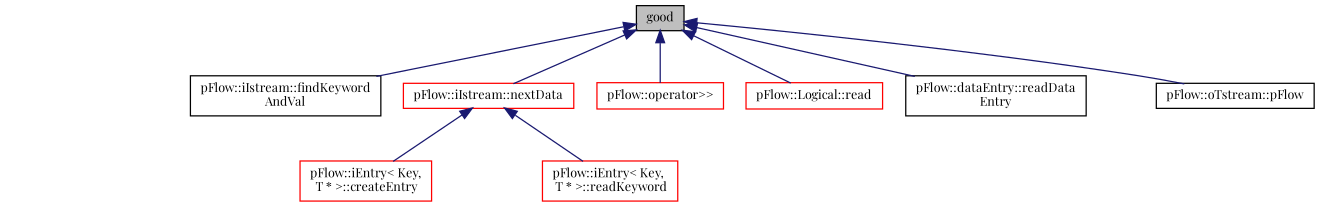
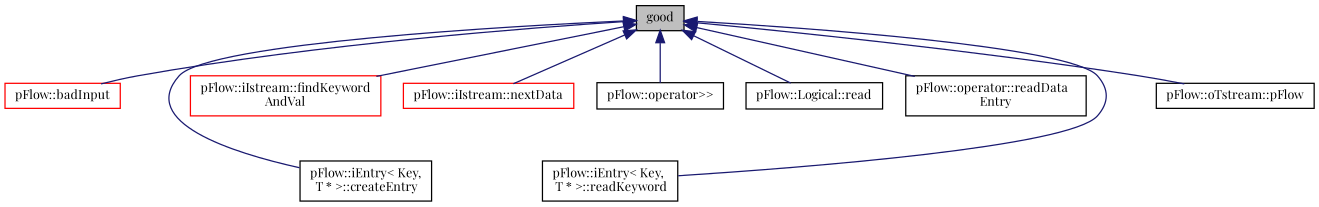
node "pFlow::badInput": added
node "pFlow::iIstream::findKeyword AndVal": color black -> red
node "pFlow::operator>>": color red -> black
node "pFlow::Logical::read": color red -> black
node "pFlow::dataEntry::readData Entry": label "pFlow::dataEntry::readData Entry" -> "pFlow::operator::readData Entry"
edge "pFlow::iEntry< Key, T * >::createEntry" -> "pFlow::iIstream::nextData": now "pFlow::iEntry< Key, T * >::createEntry" -> "good"
edge "pFlow::iEntry< Key, T * >::readKeyword" -> "pFlow::iIstream::nextData": now "pFlow::iEntry< Key, T * >::readKeyword" -> "good"
node "pFlow::iEntry< Key, T * >::createEntry": color red -> black
node "pFlow::iEntry< Key, T * >::readKeyword": color red -> black
